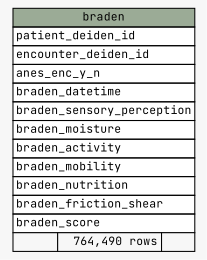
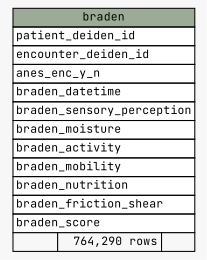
node "braden": text "764,490 rows" -> "764,290 rows"
